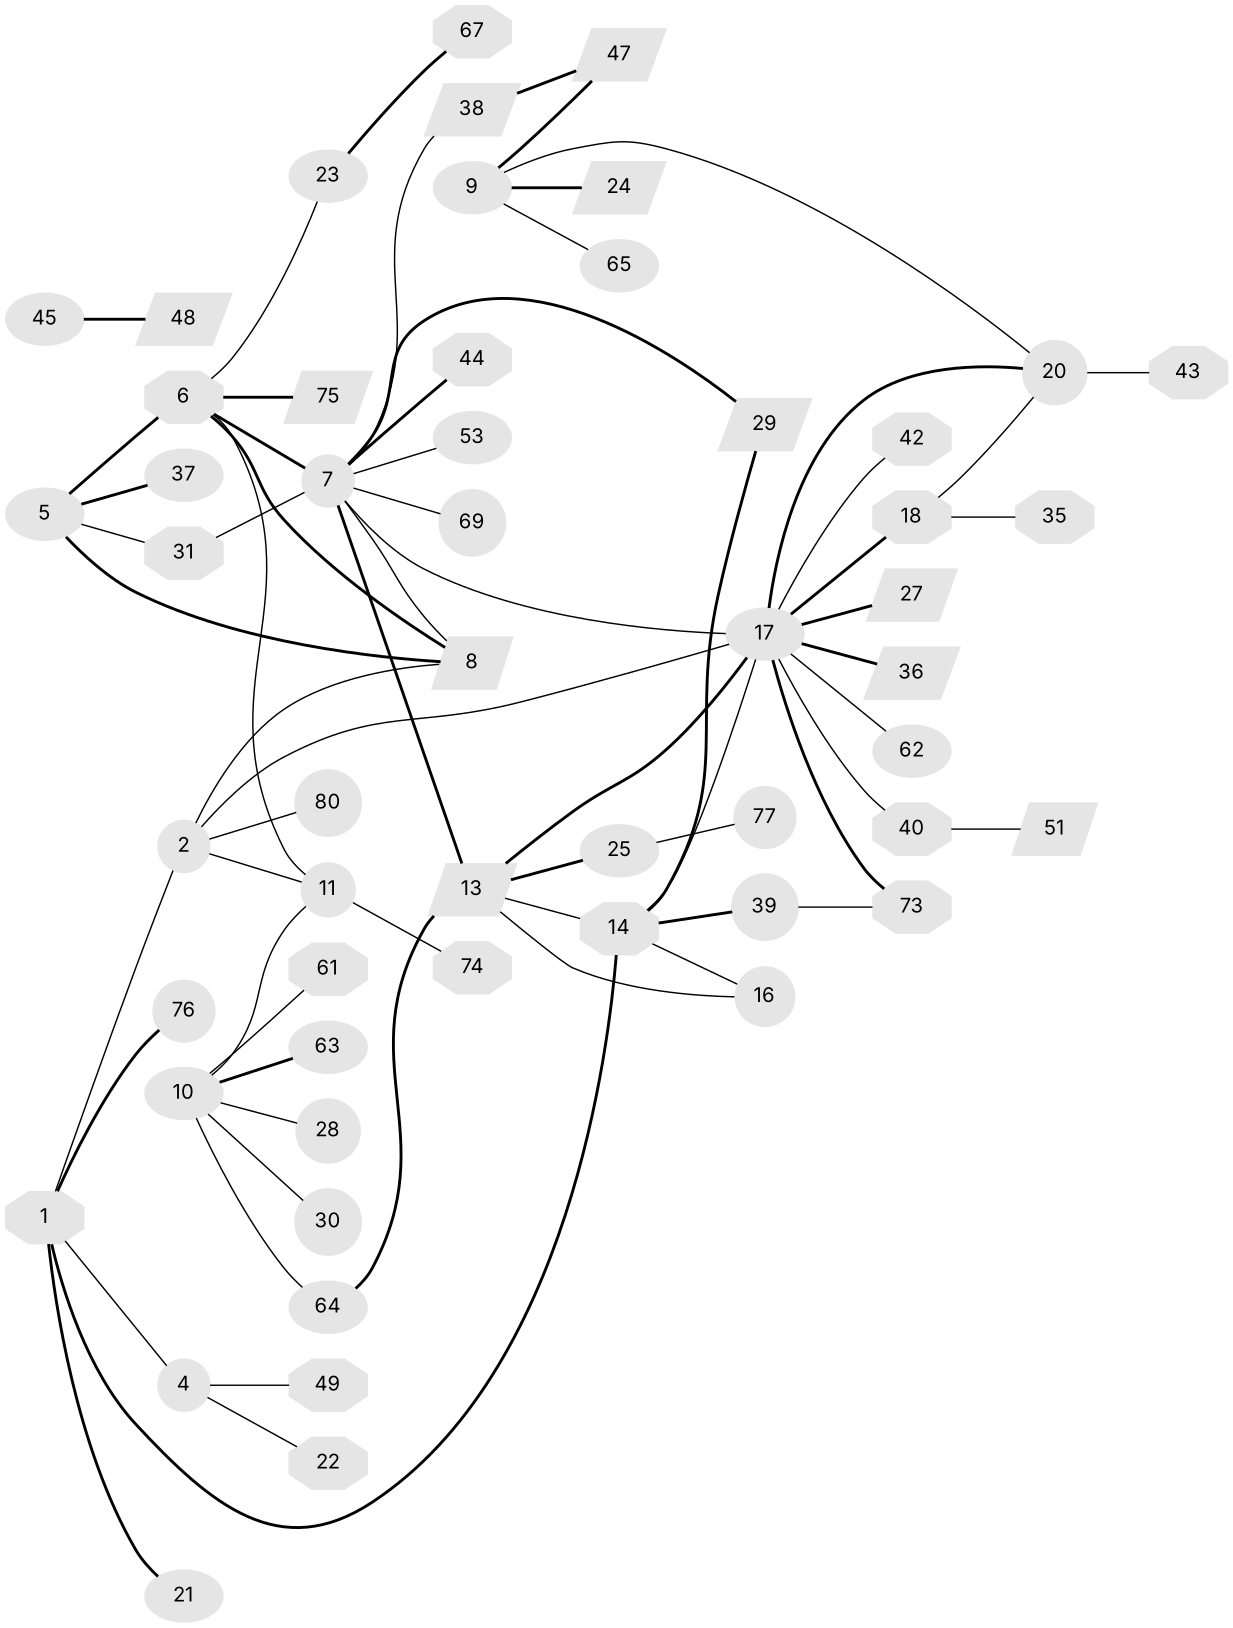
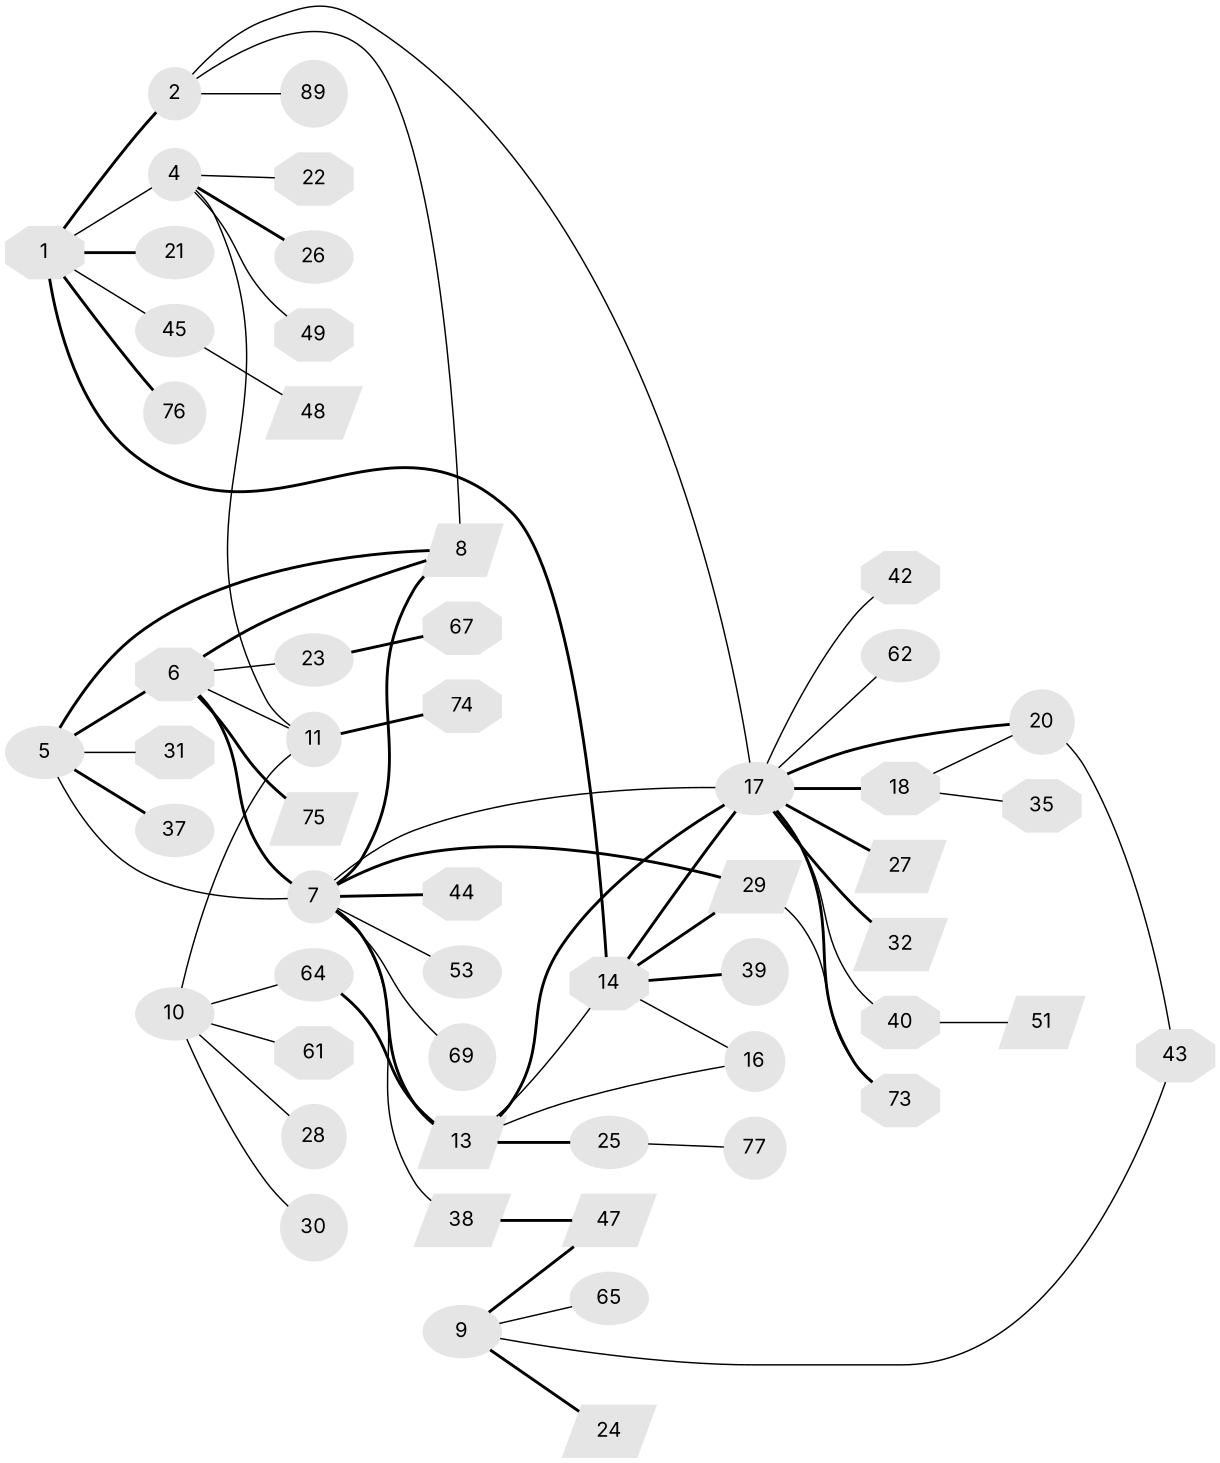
edge "9" -- "20": now "9" -- "43"
node "26": added
edge "1" -- "45": added
edge "45" -- "48": style bold -> solid
edge "7" -- "31": now "7" -- "5"
edge "7" -- "8": style solid -> bold
node "36": label "36" -> "32"
edge "17" -- "14": style solid -> bold
node "80": label "80" -> "89"
edge "2" -- "11": now "4" -- "11"
edge "39" -- "73": now "29" -- "73"
edge "11" -- "74": style solid -> bold
edge "2" -- "1": style solid -> bold
node "63": removed
